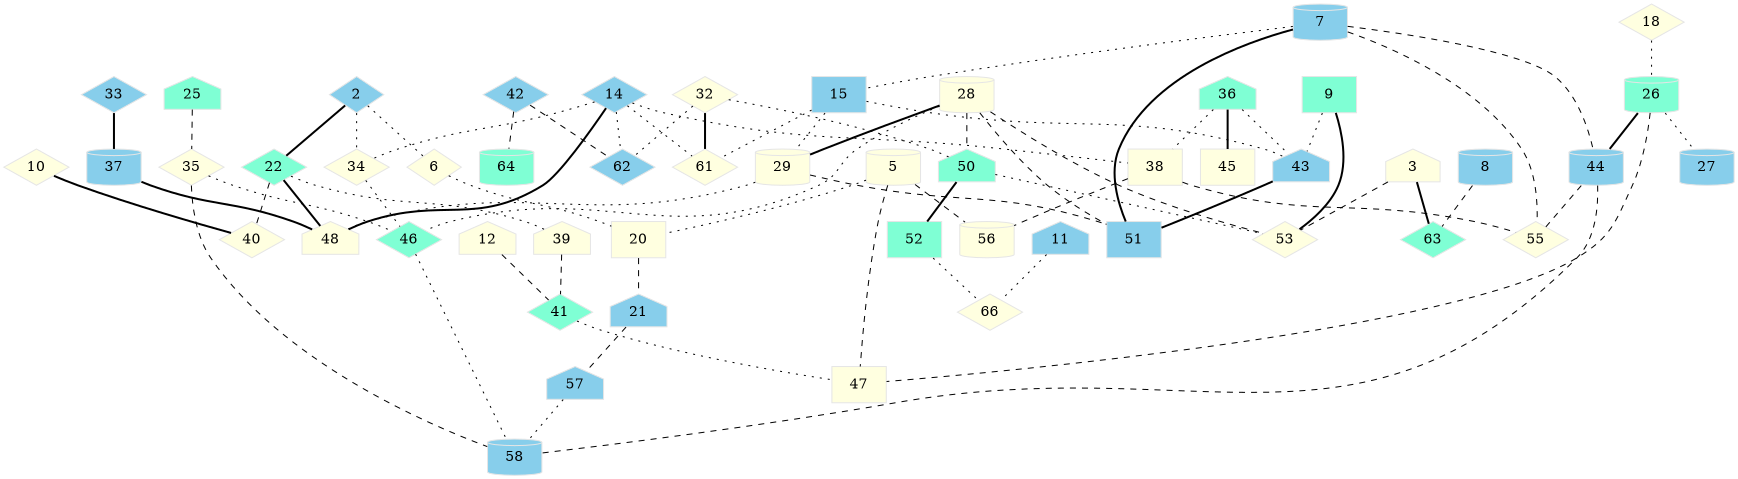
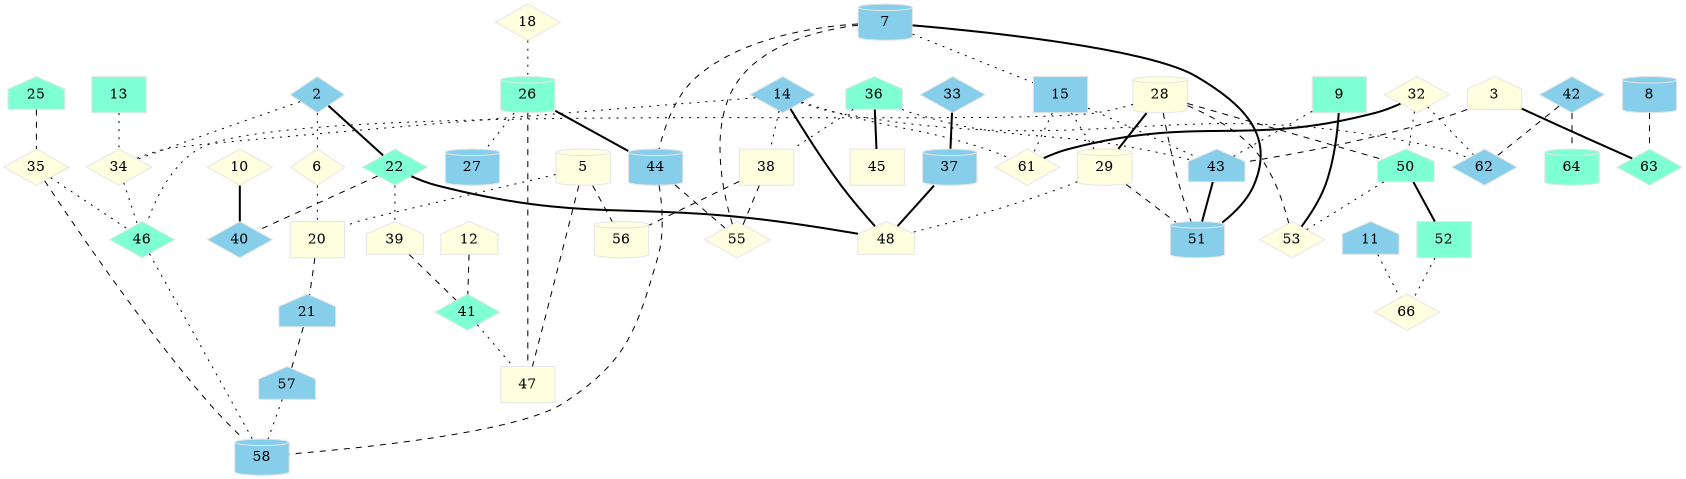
node "13": added
edge "3" -- "53": now "3" -- "43"
node "40": fillcolor lightyellow -> skyblue
node "51": shape box -> cylinder
